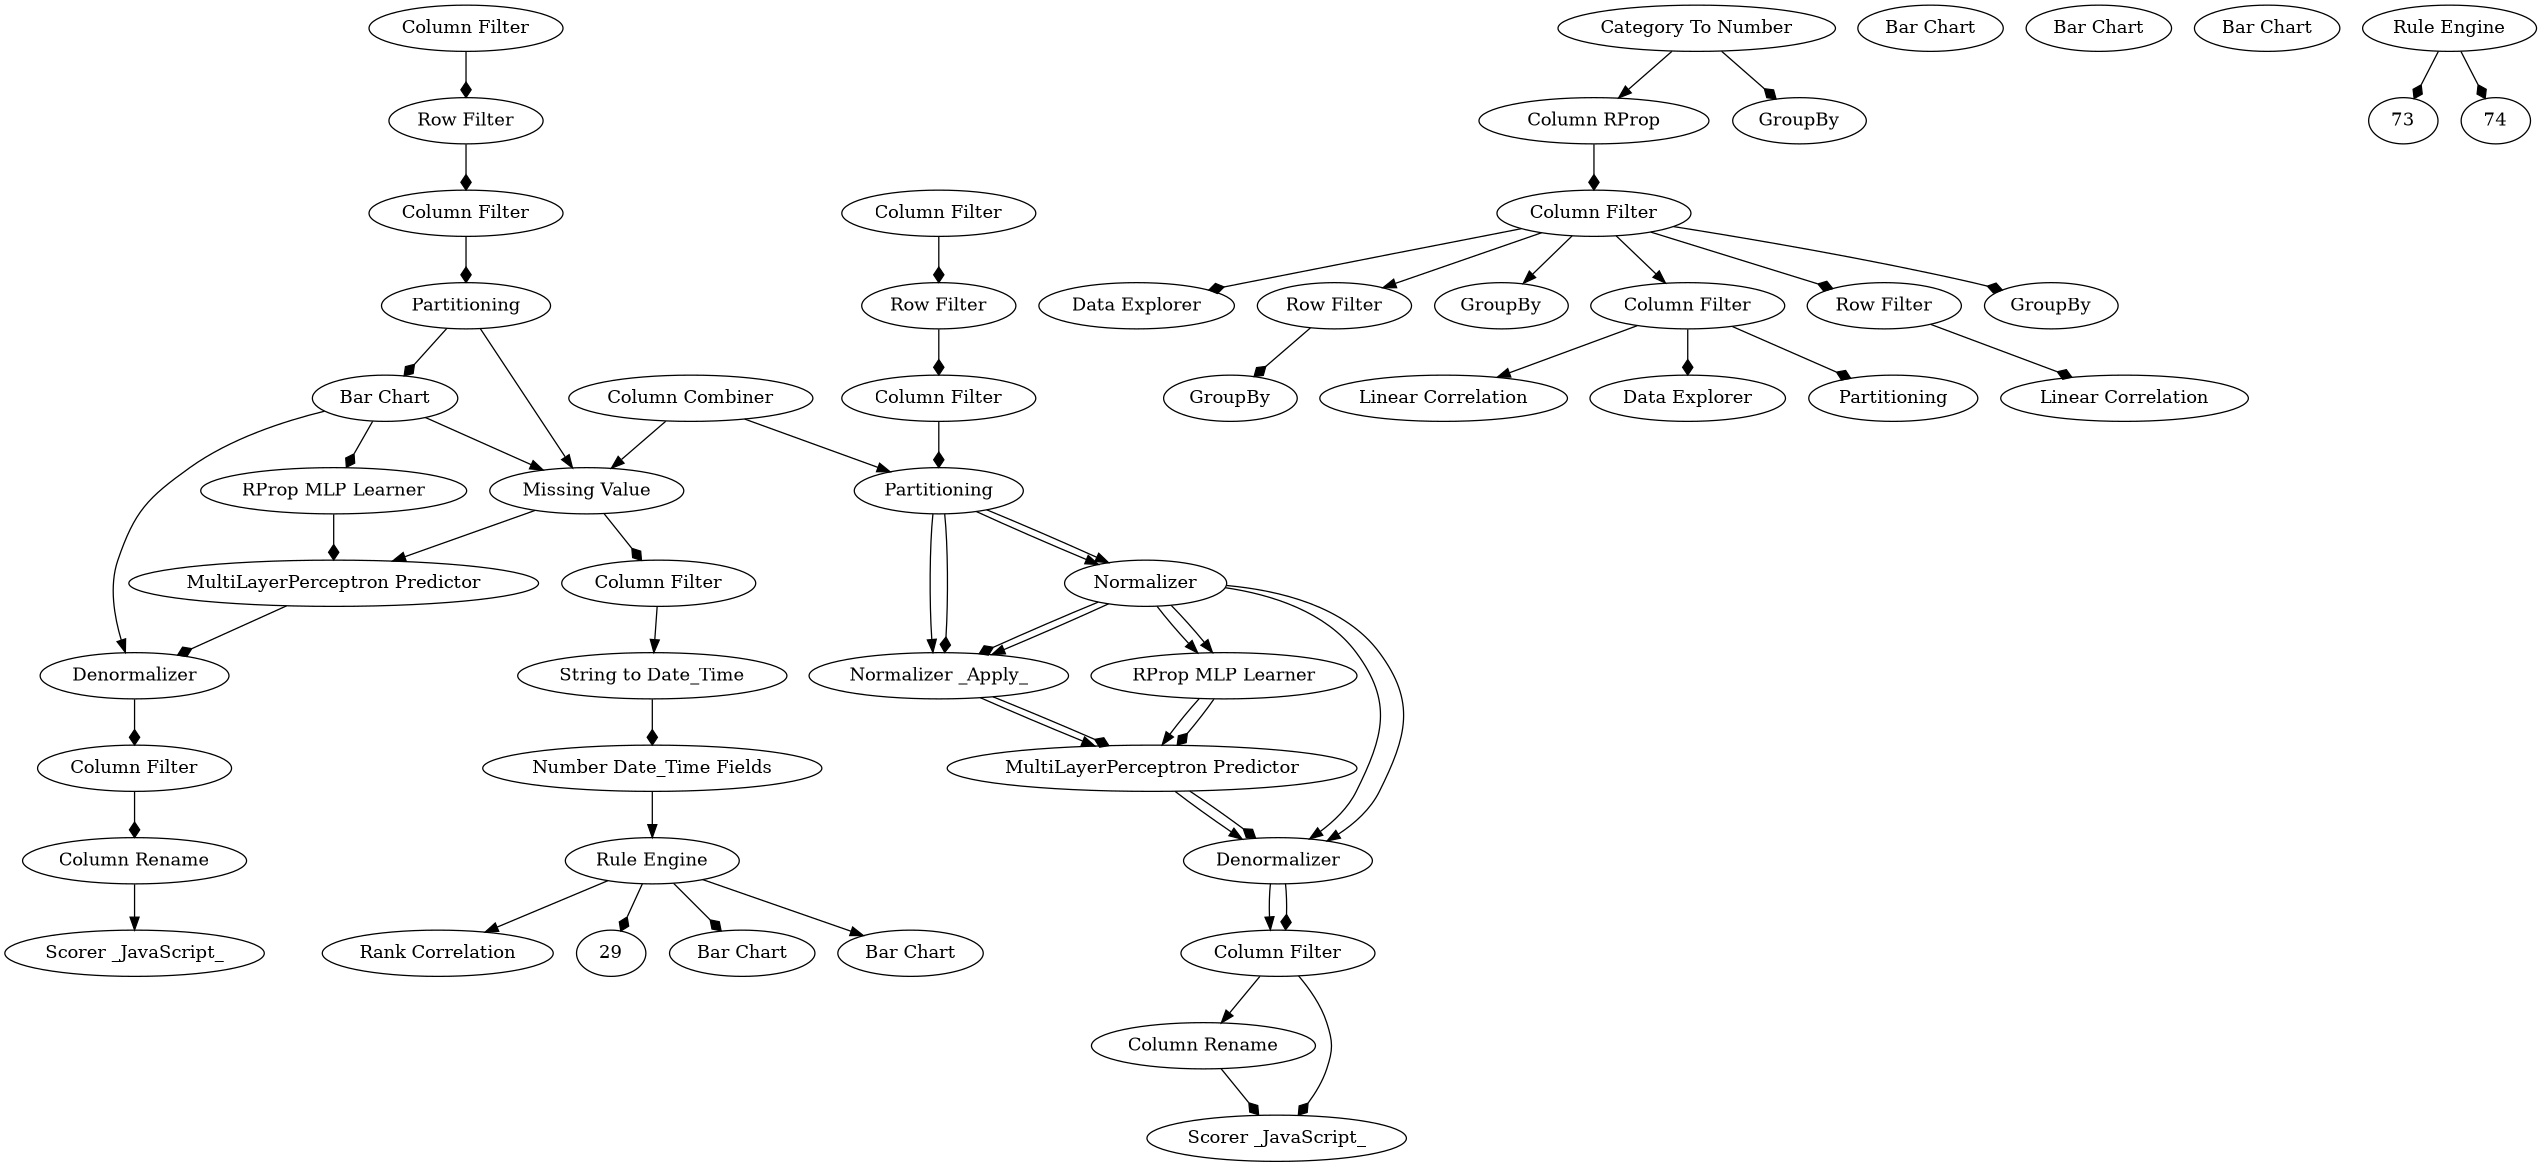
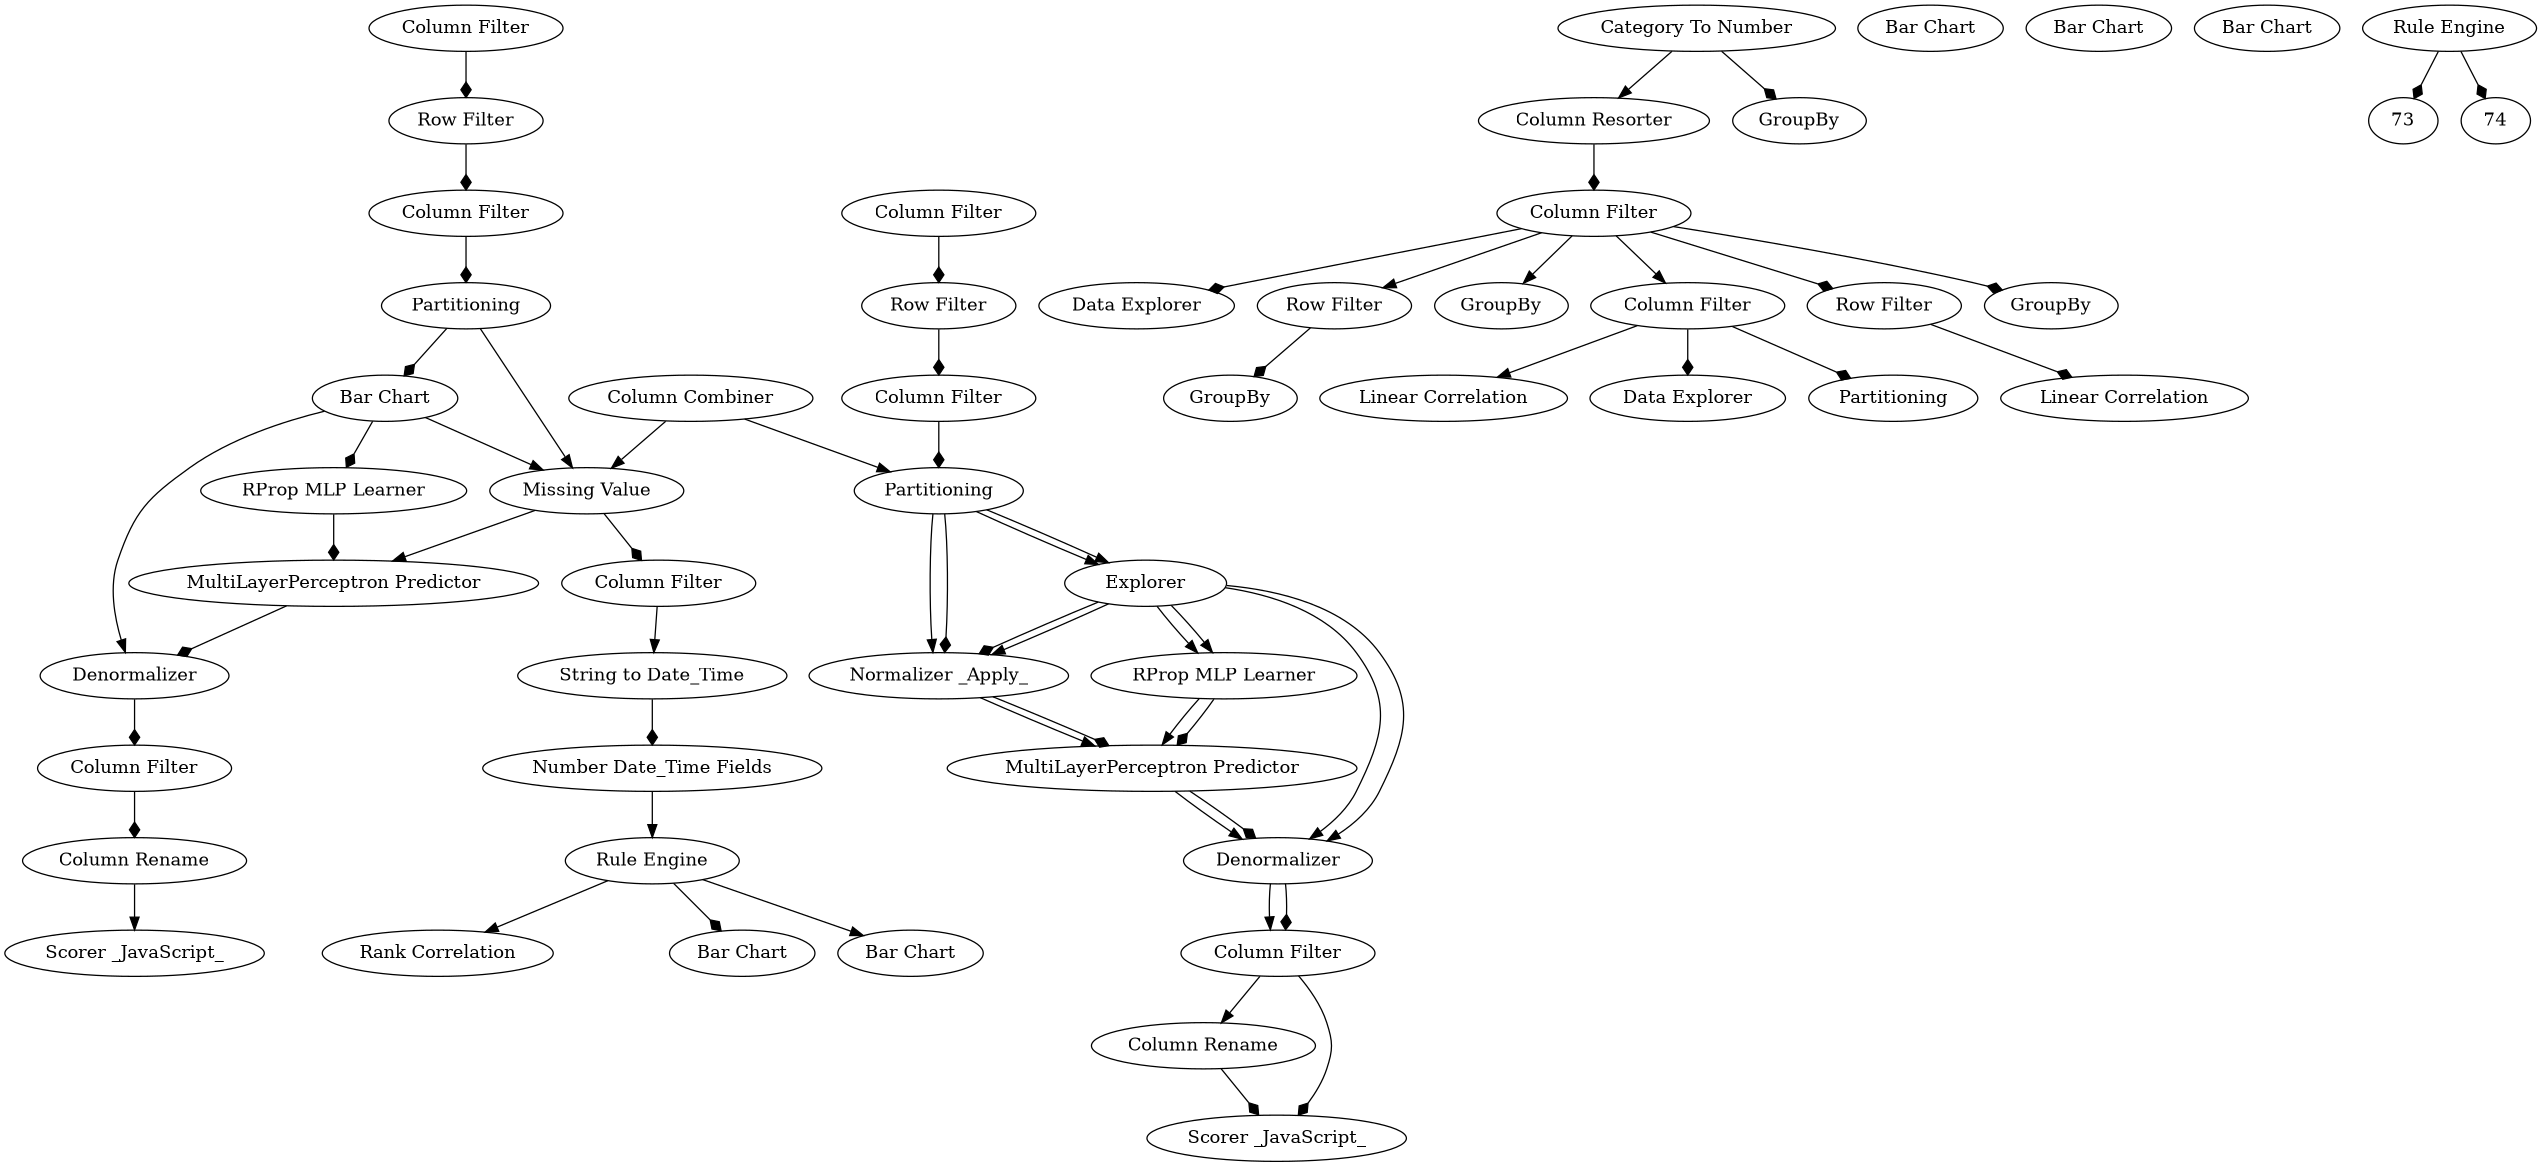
node "Column RProp": label "Column RProp" -> "Column Resorter"
node "Normalizer": label "Normalizer" -> "Explorer"
node "29": removed
